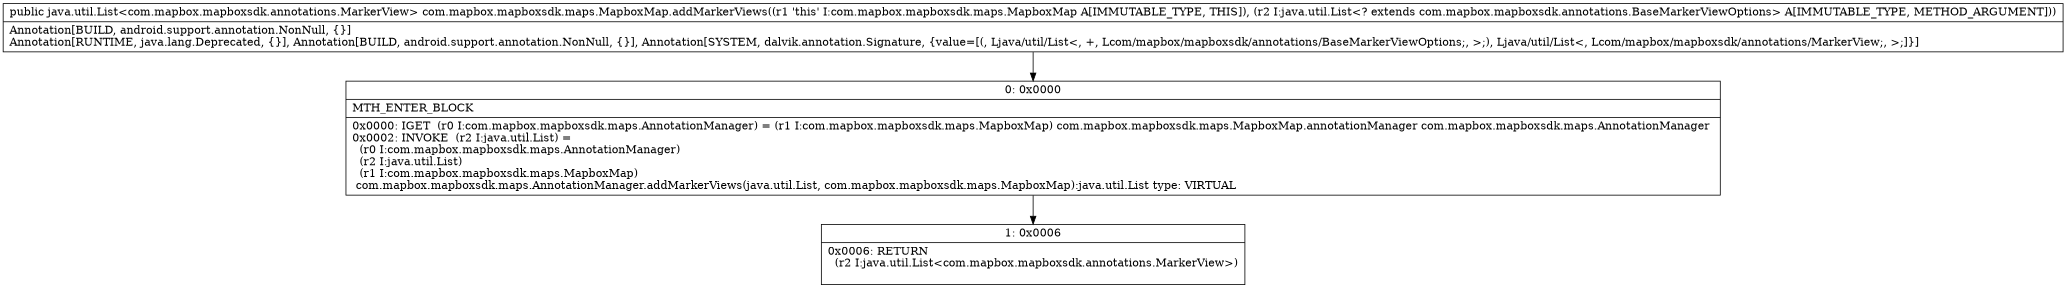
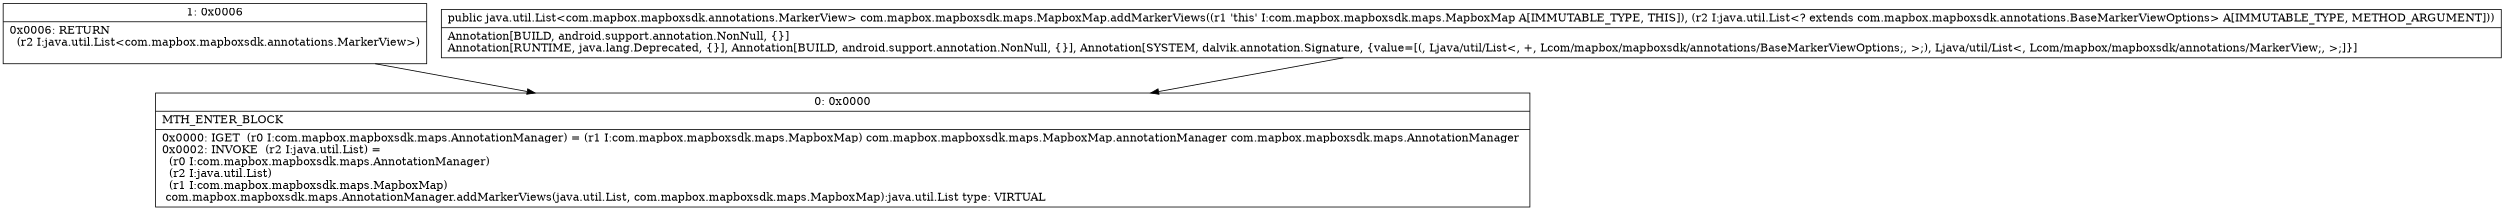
edge "0: 0x0000" -> "1: 0x0006": reversed
